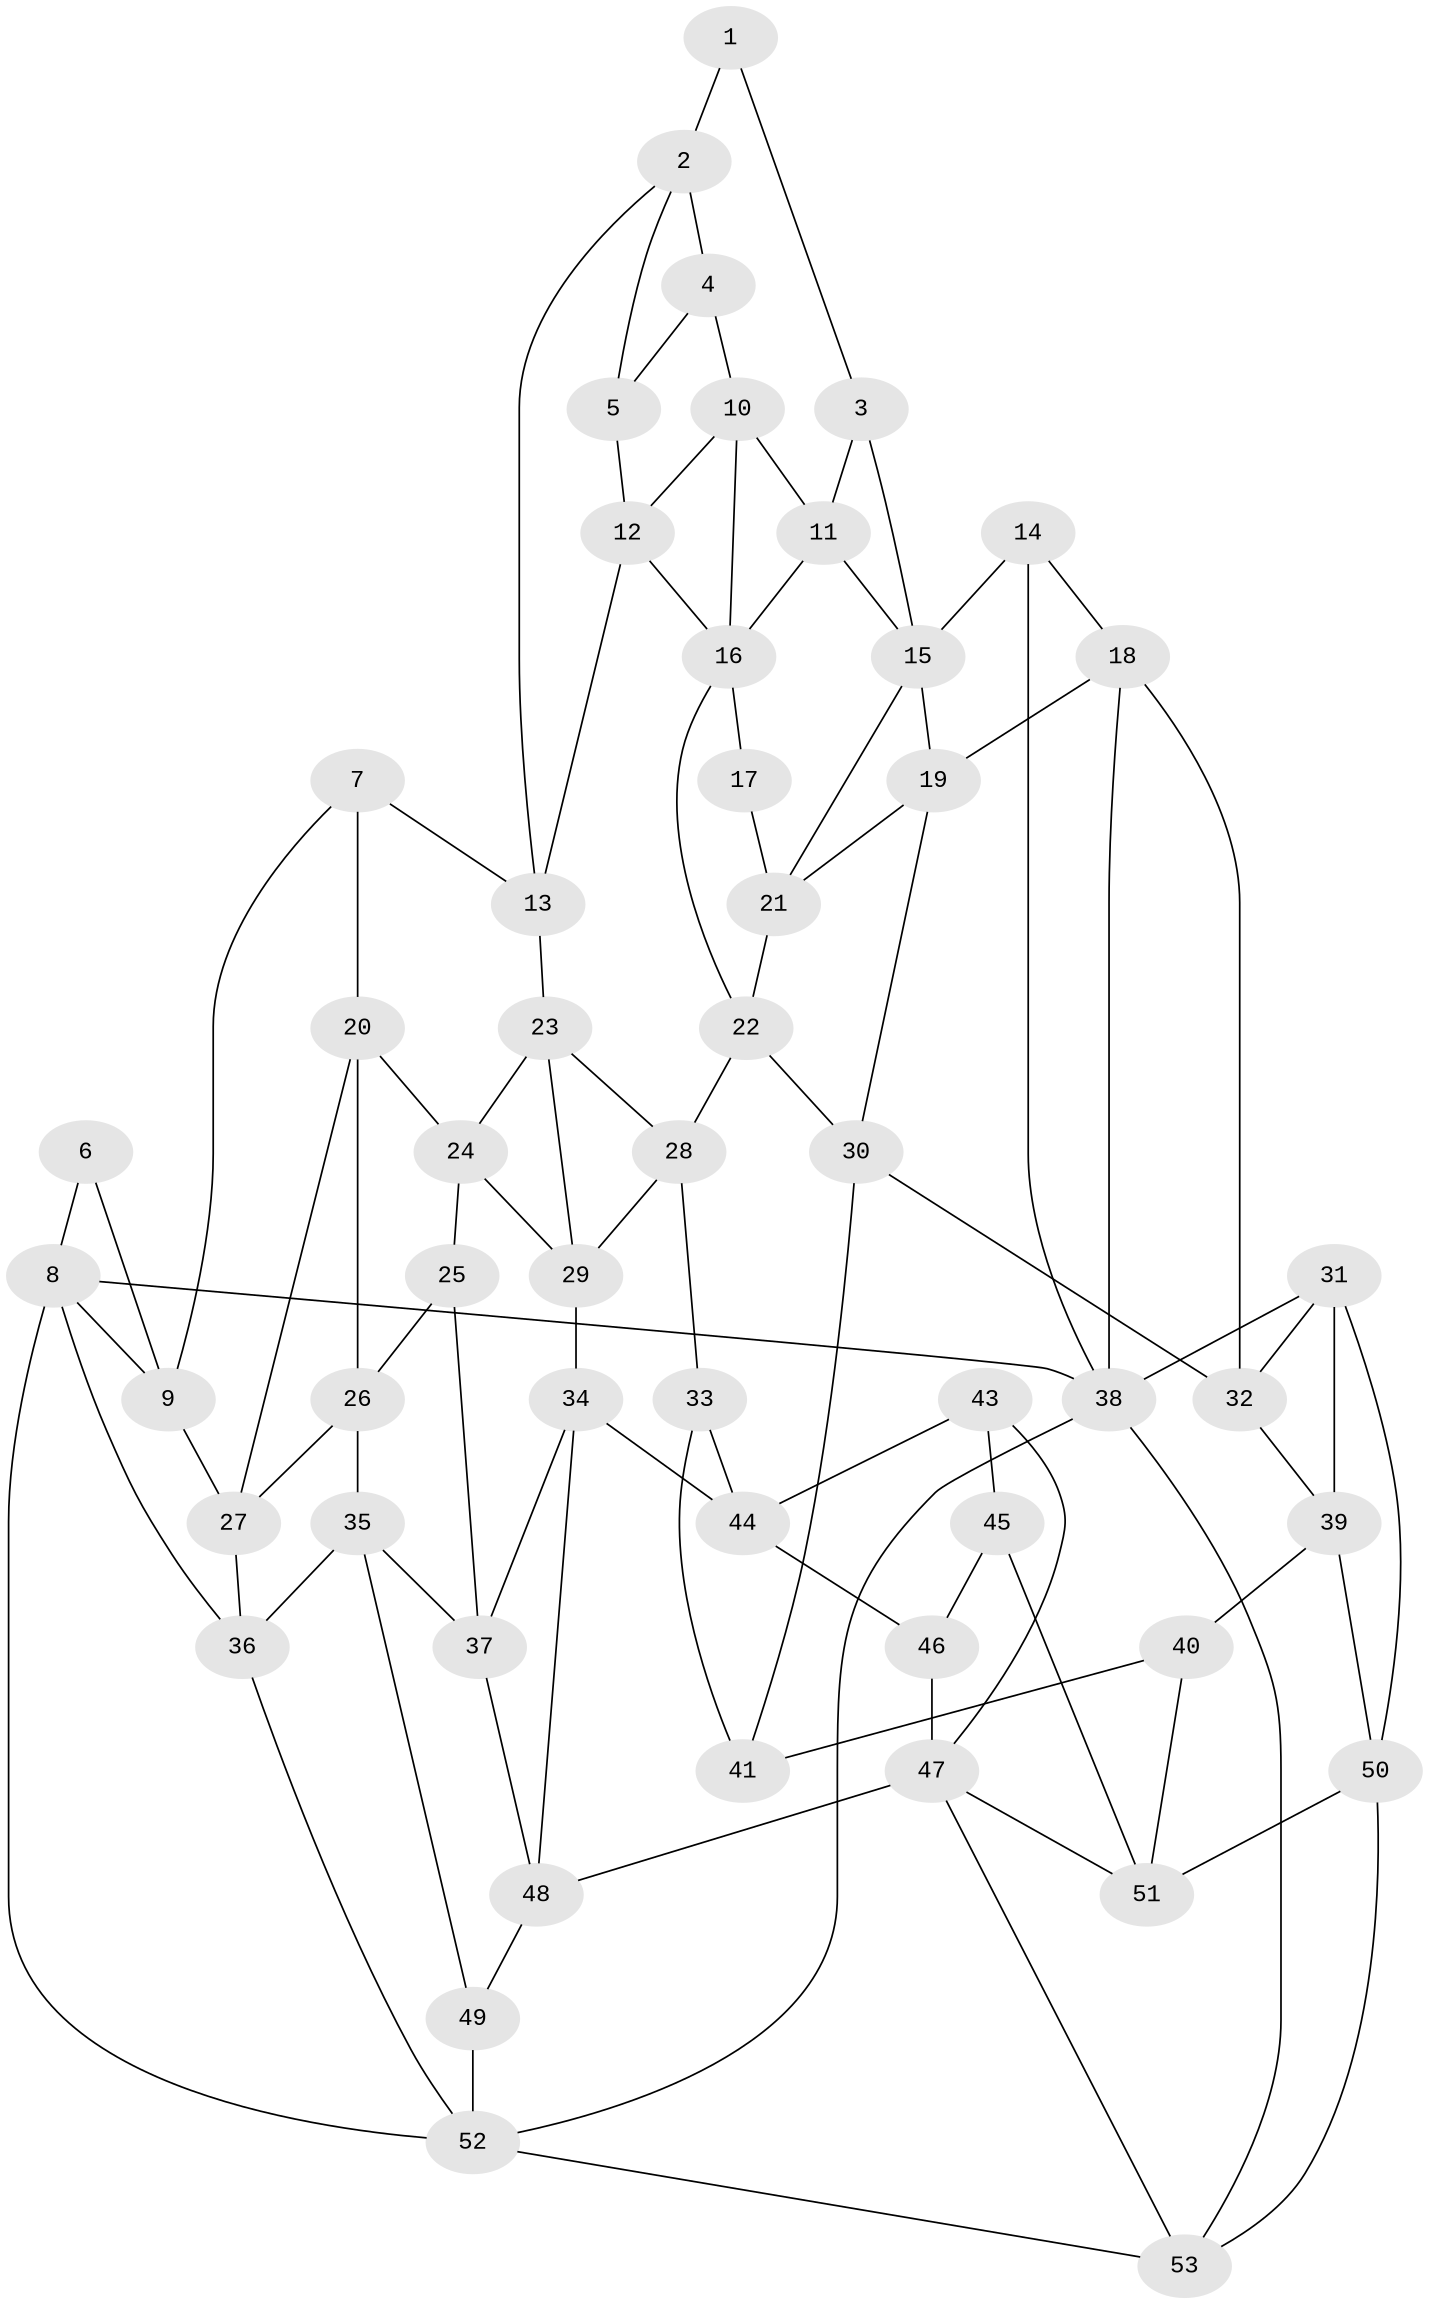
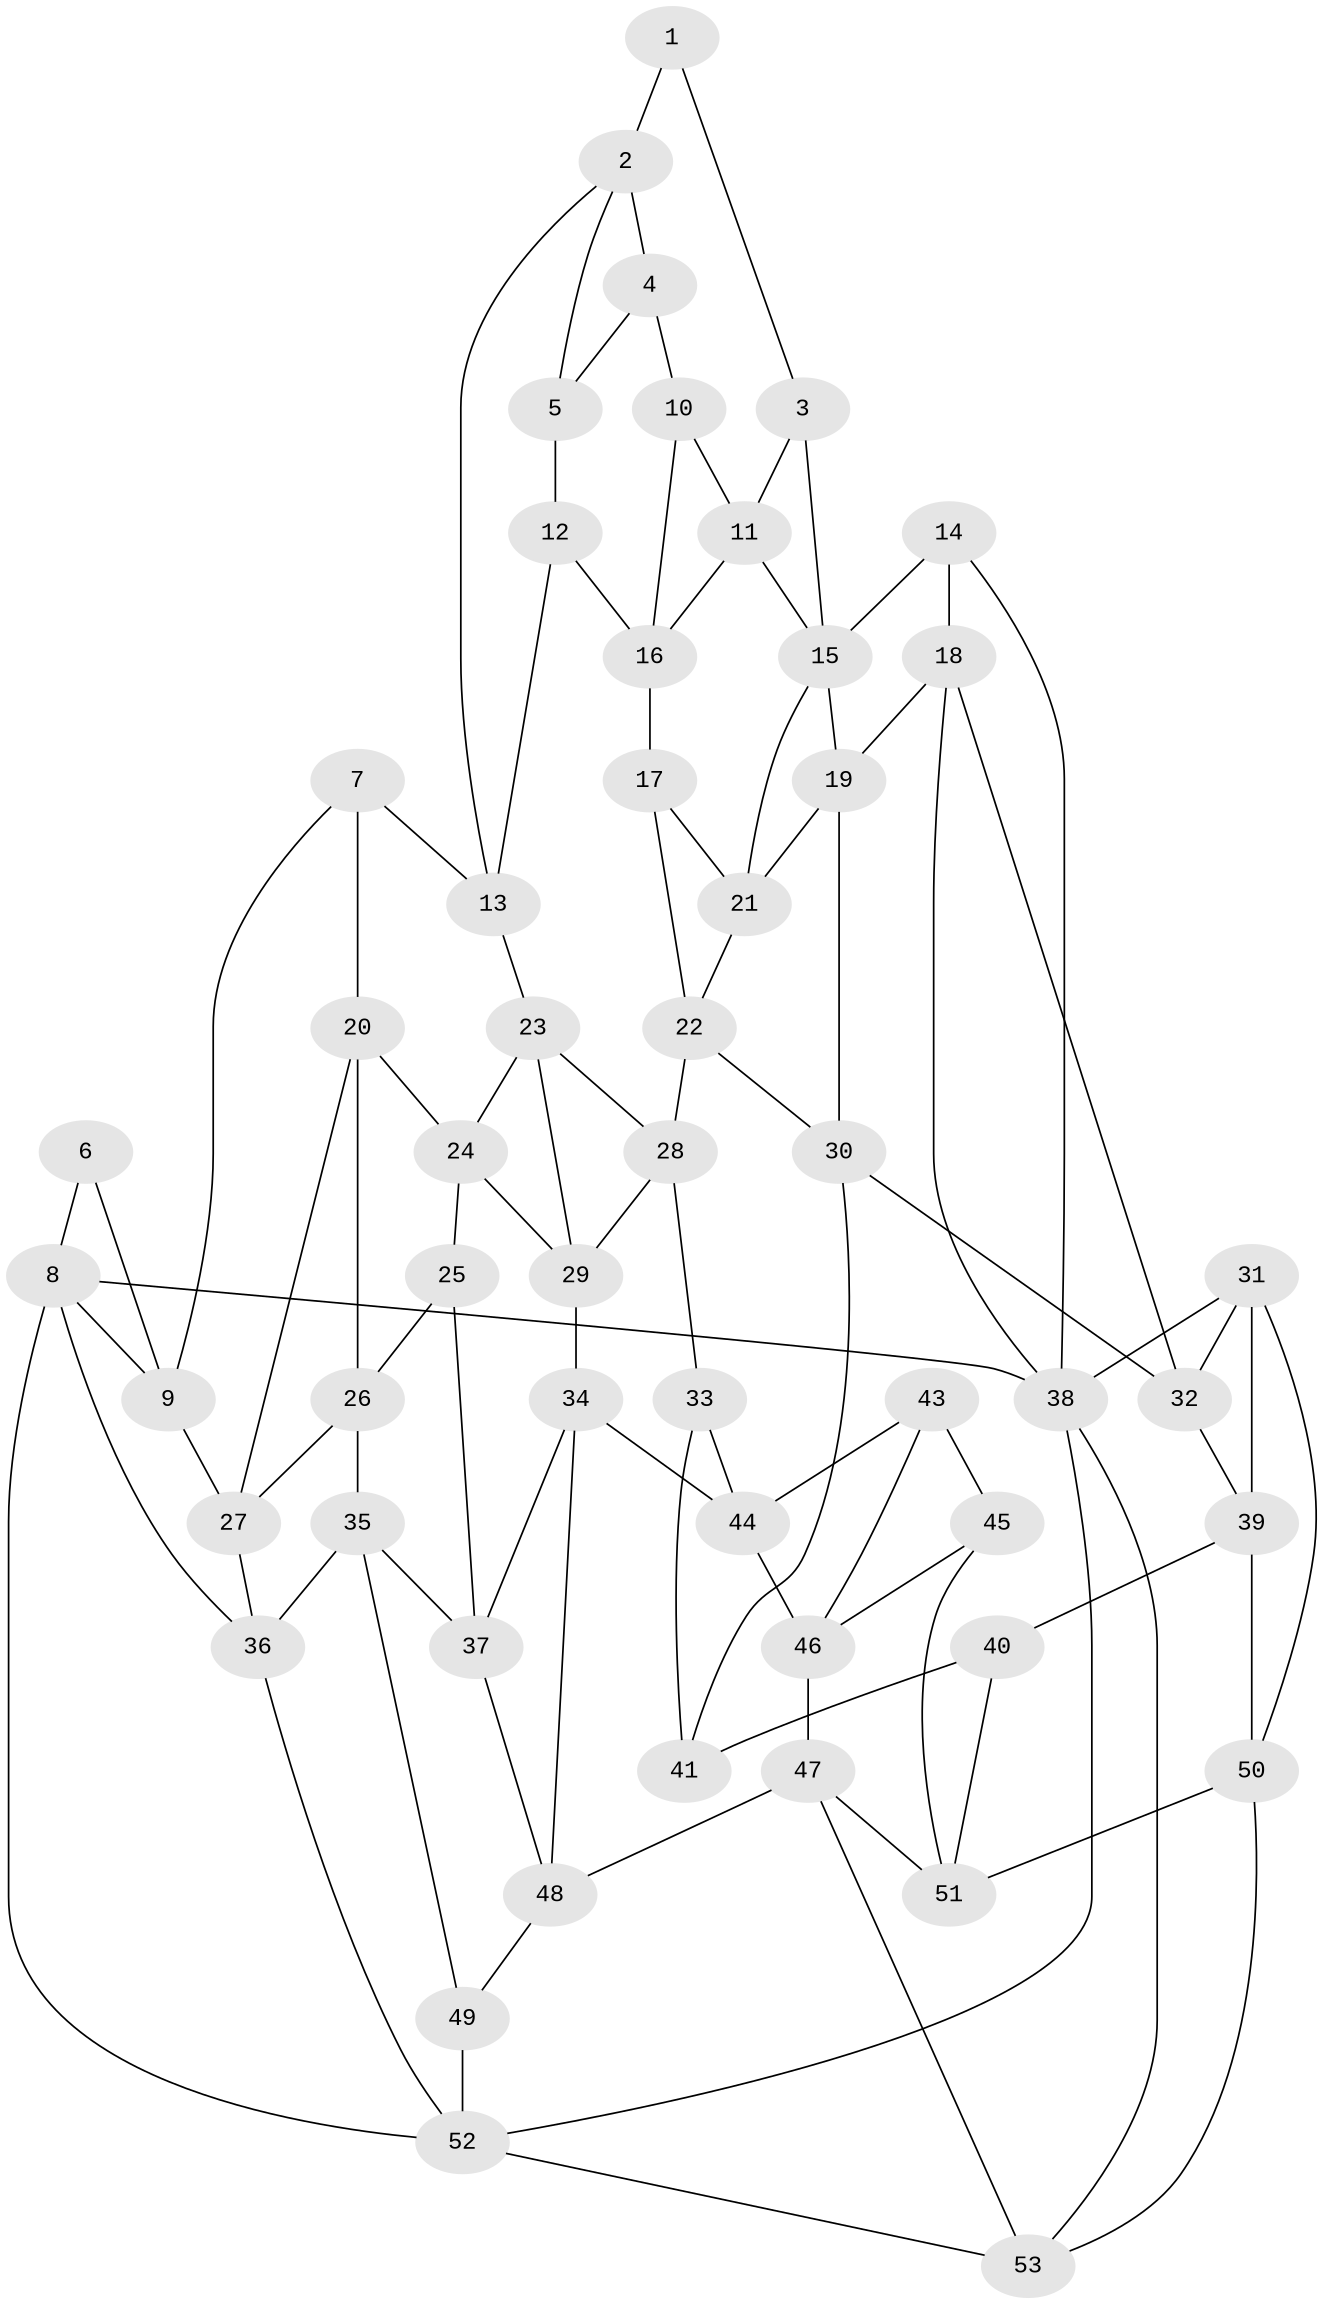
edge "10" -- "12": removed
edge "16" -- "22": now "17" -- "22"
edge "43" -- "47": now "43" -- "46"
